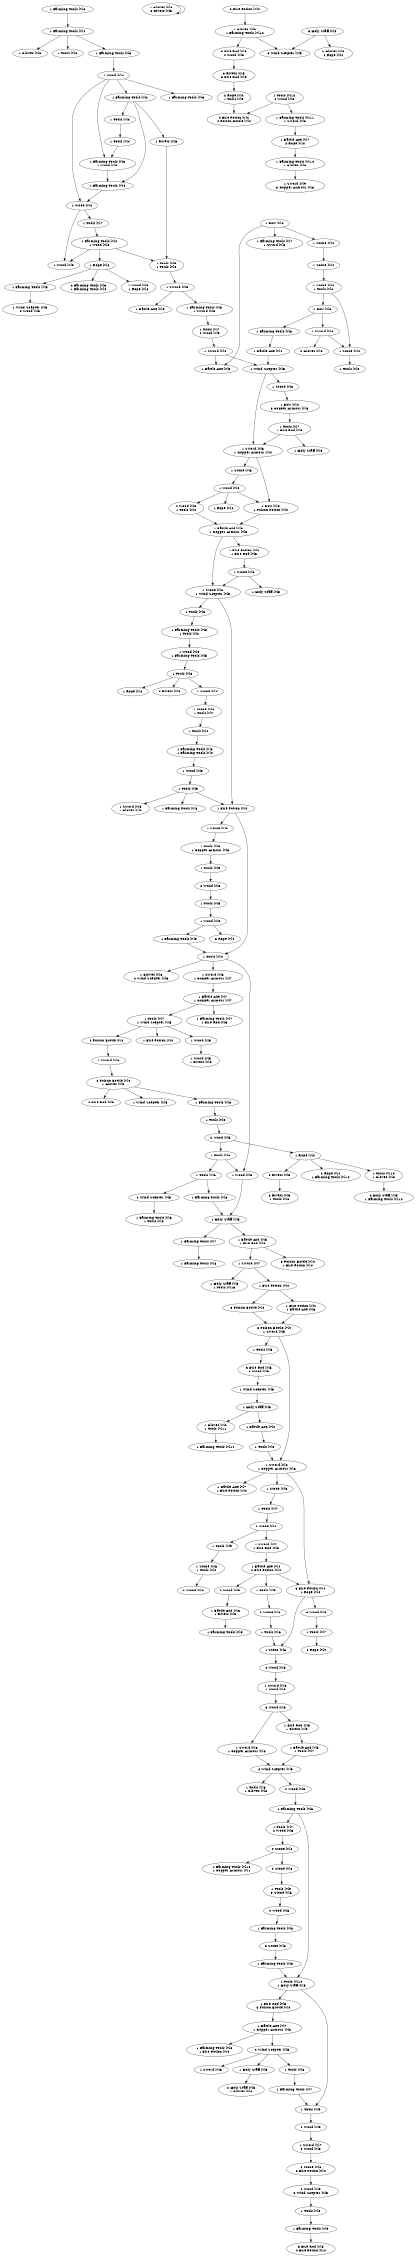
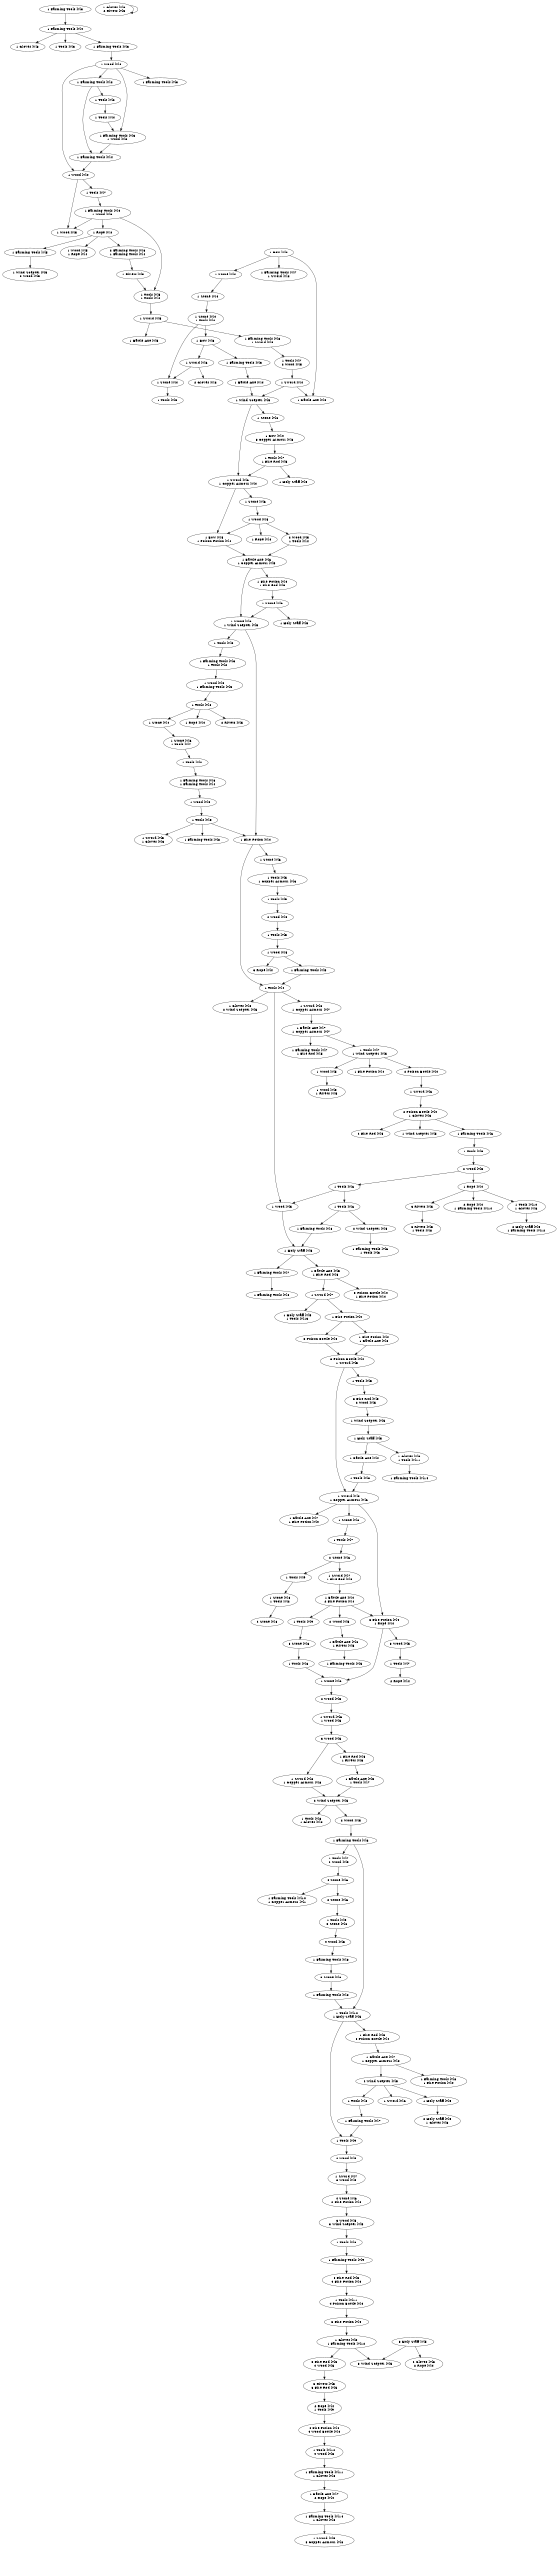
edge "1 Tools lvl12" -> "4 Fire Potion lvl4": reversed
edge "1 Farming Tools lvl2" -> "1 Rivets lvl5": now "2 Farming Tools lvl3" -> "1 Rivets lvl5"
node "4 Fire Potion lvl4": text "4 Poison Bottle lvl4" -> "4 Wood Bottle lvl4"
node "1 Farming Tools lvl11": text "1 Sword lvl3" -> "1 Gloves lvl3"
node "1 Tools lvl11": added
